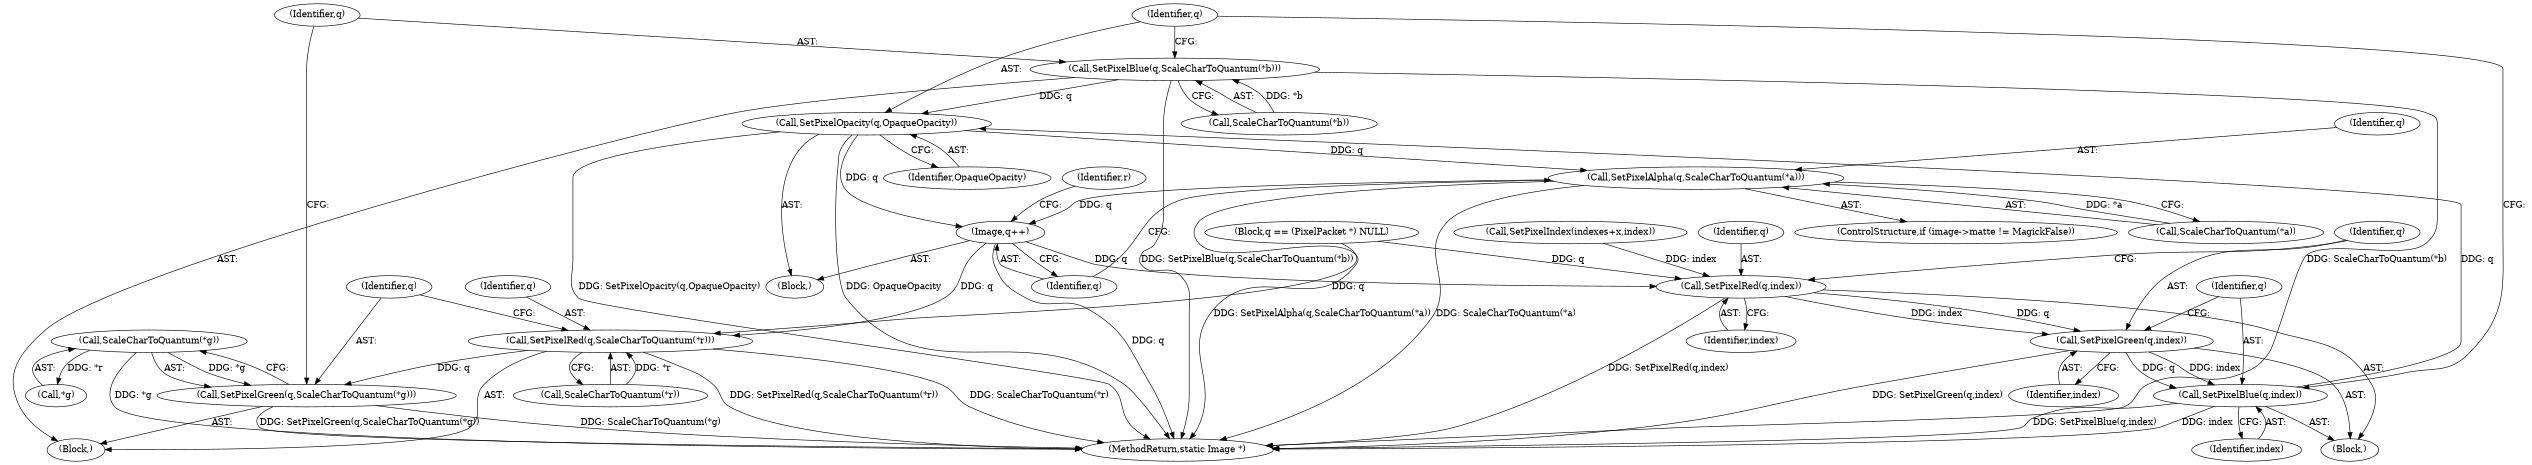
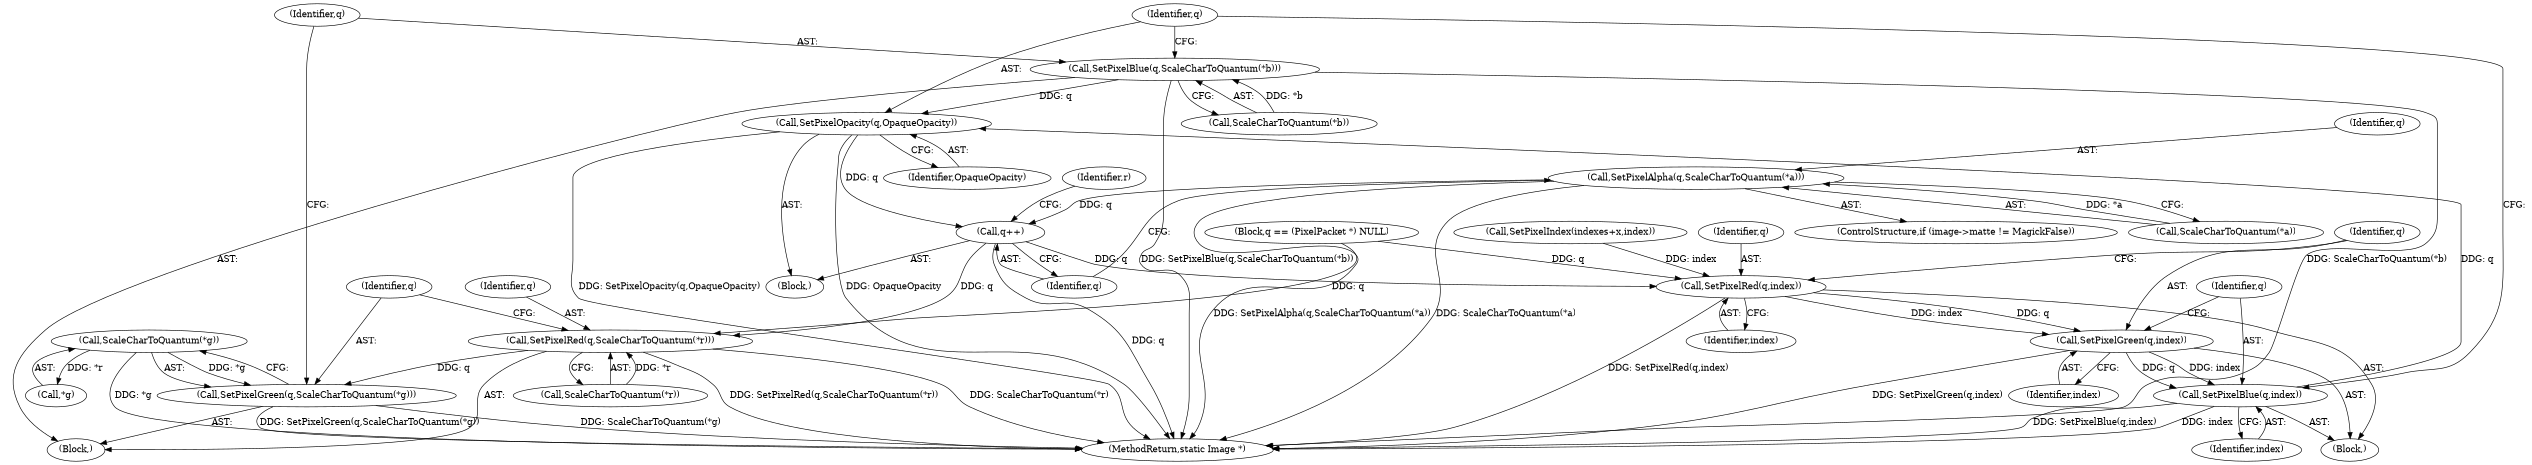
edge "(Call,SetPixelOpacity(q,OpaqueOpacity))" -> "(Call,SetPixelAlpha(q,ScaleCharToQuantum(*a)))": removed, label "DDG: q"
node "(Image,q++)": label "(Image,q++)" -> "(Call,q++)"
